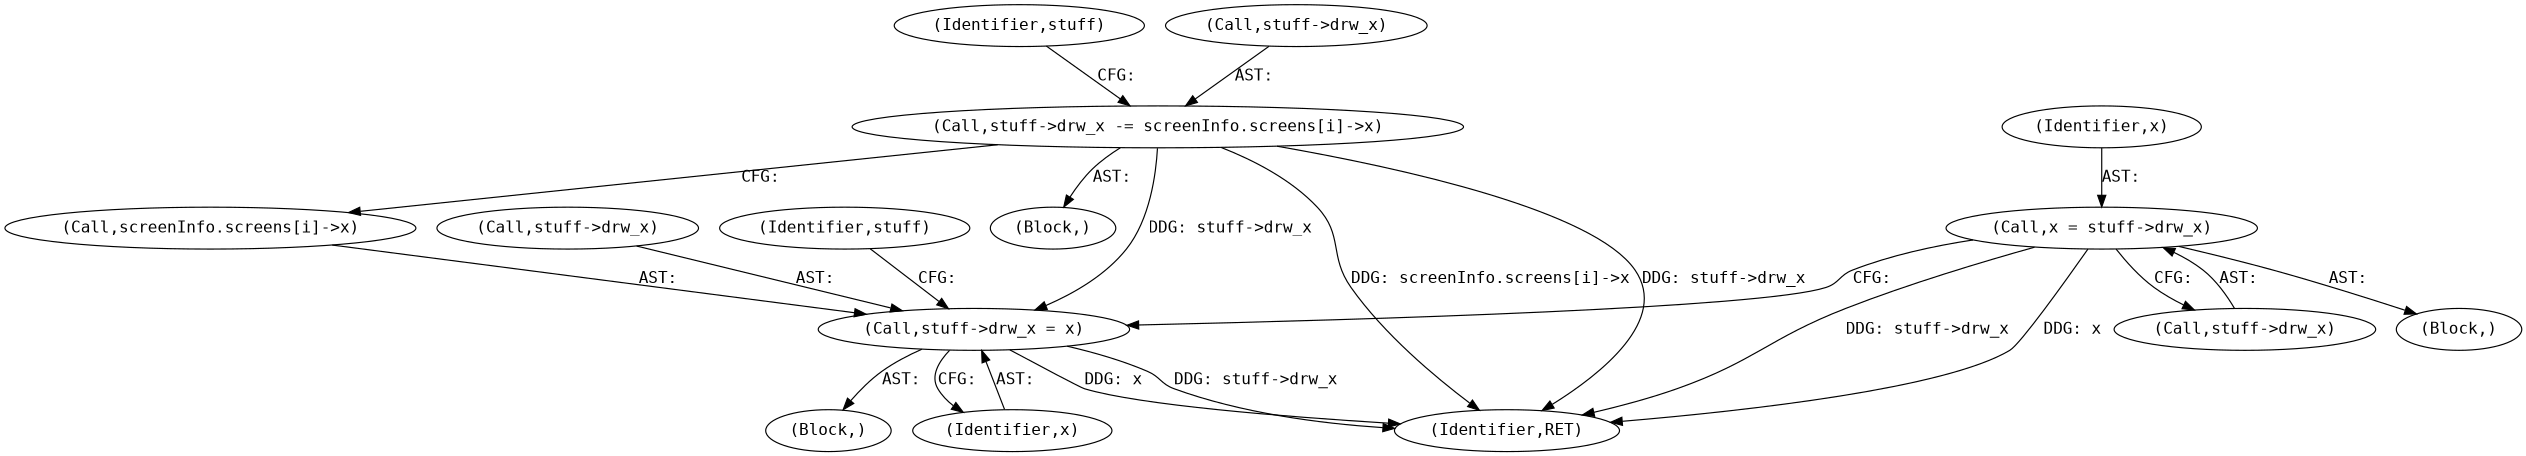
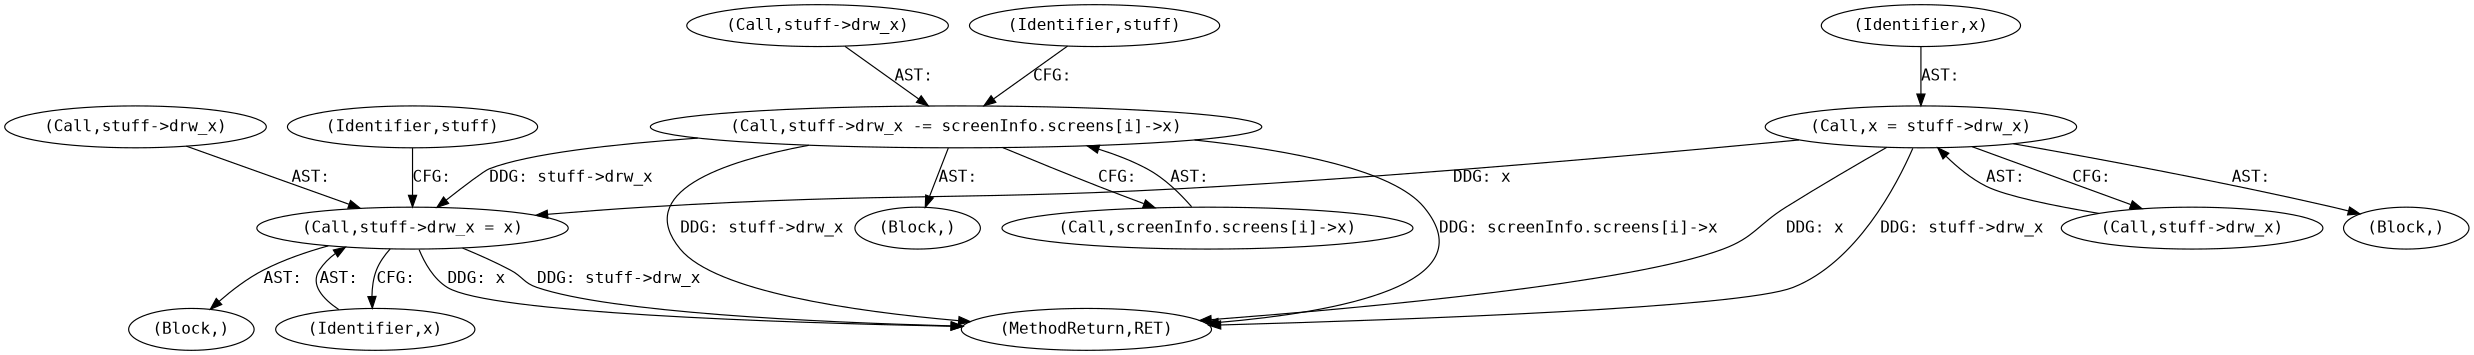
edge "(Call,screenInfo.screens[i]->x)" -> "(Call,stuff->drw_x = x)": now "(Call,screenInfo.screens[i]->x)" -> "(Call,stuff->drw_x -= screenInfo.screens[i]->x)"
edge "(Call,x = stuff->drw_x)" -> "(Call,stuff->drw_x = x)": label "CFG: " -> "DDG: x"
node "(Identifier,RET)": label "(Identifier,RET)" -> "(MethodReturn,RET)"
